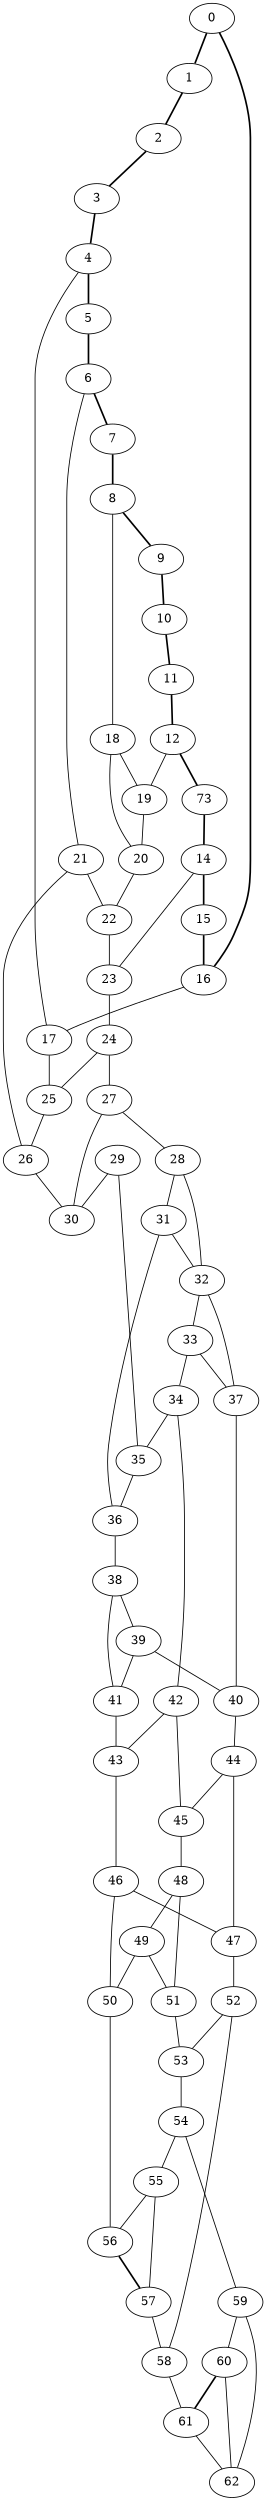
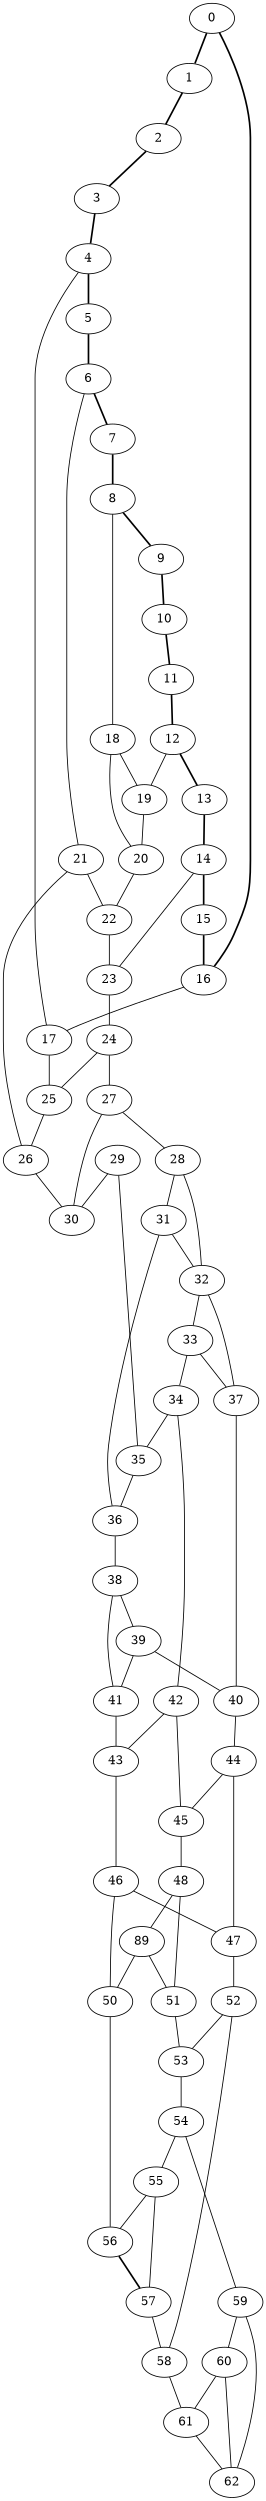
node "73": label "73" -> "13"
node "49": label "49" -> "89"
edge "60" -- "61": style bold -> solid
